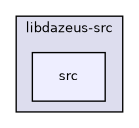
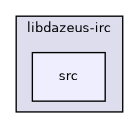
cluster "libdazeus-src": label "libdazeus-src" -> "libdazeus-irc"
